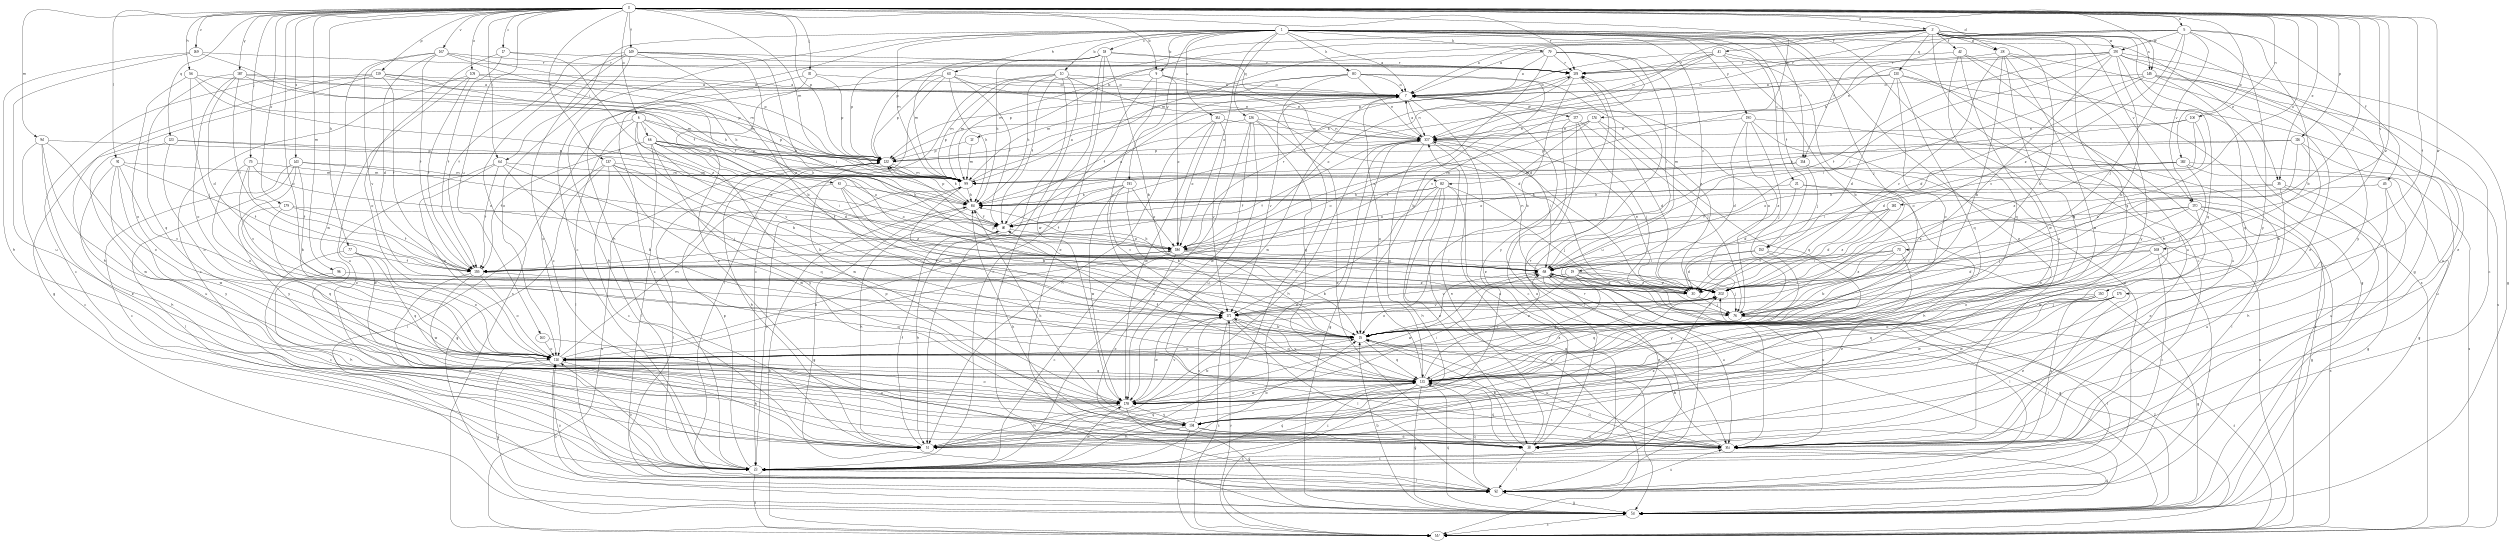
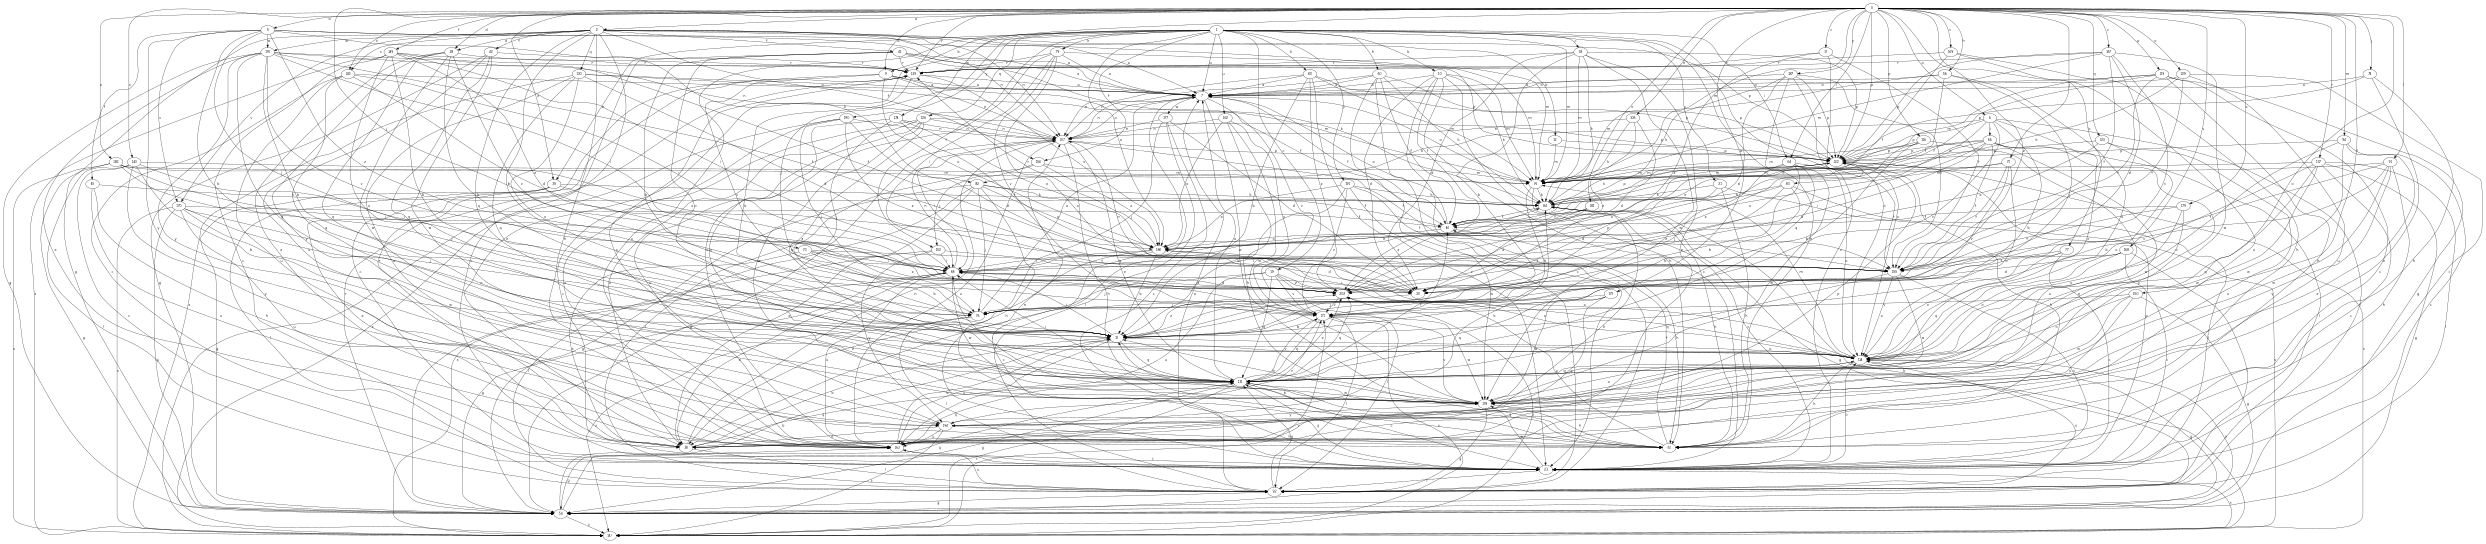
node "96": removed
node "160": removed
